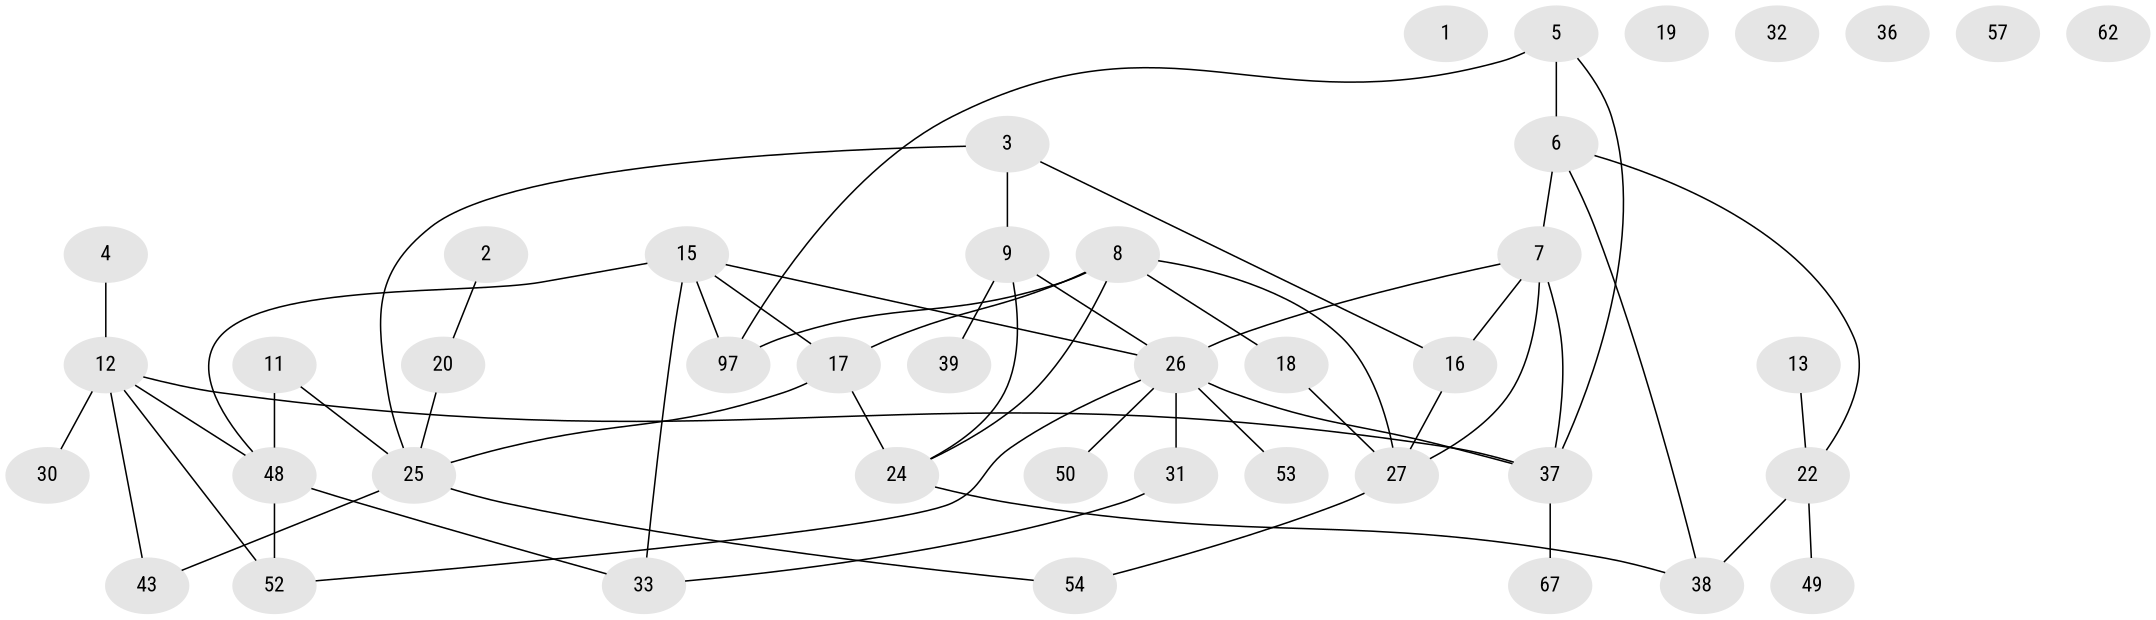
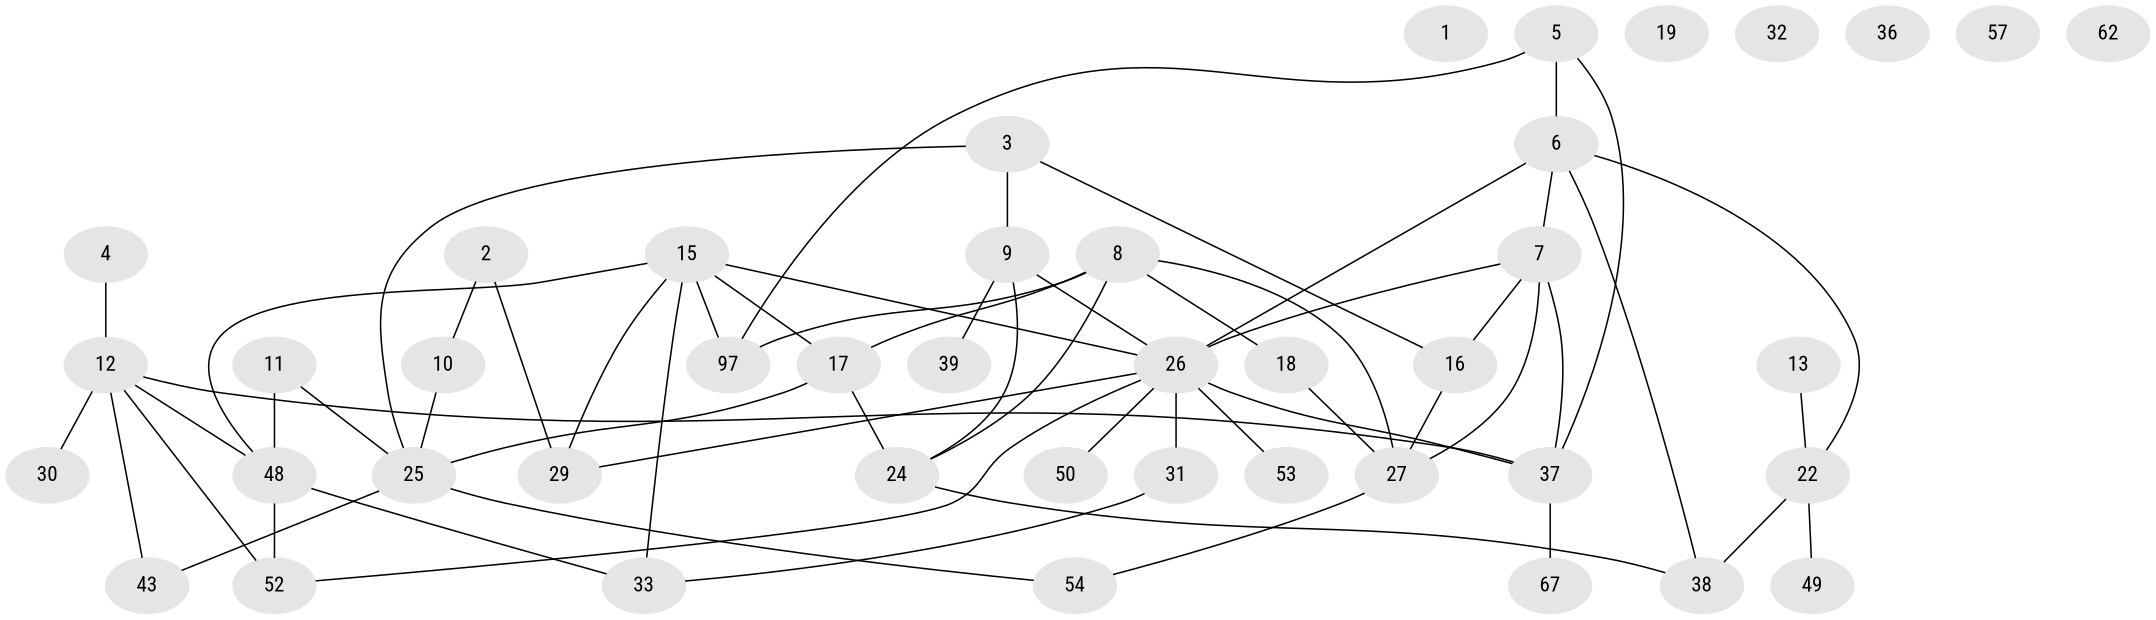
edge "6" -- "26": added
node "20": label "20" -> "10"
node "29": added
